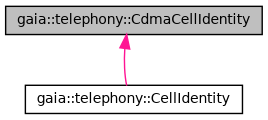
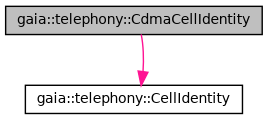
edge "gaia::telephony::CellIdentity" -> "gaia::telephony::CdmaCellIdentity": reversed
